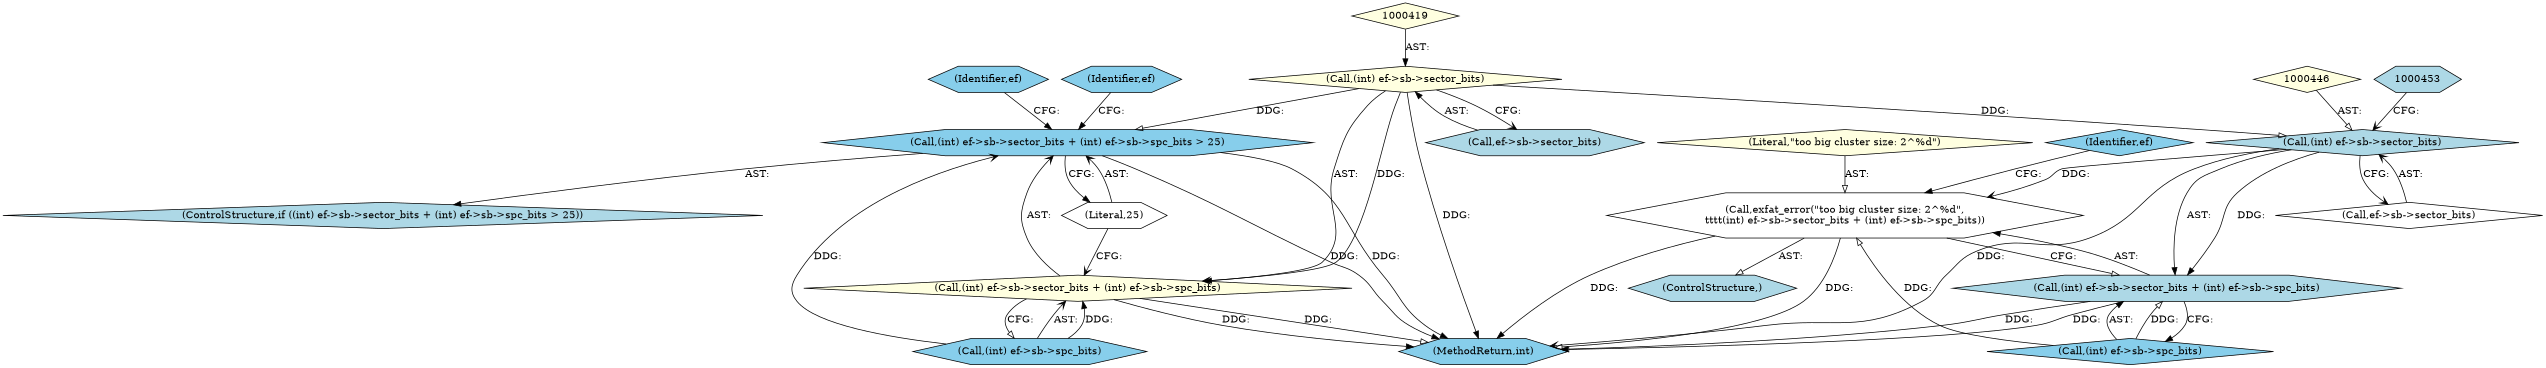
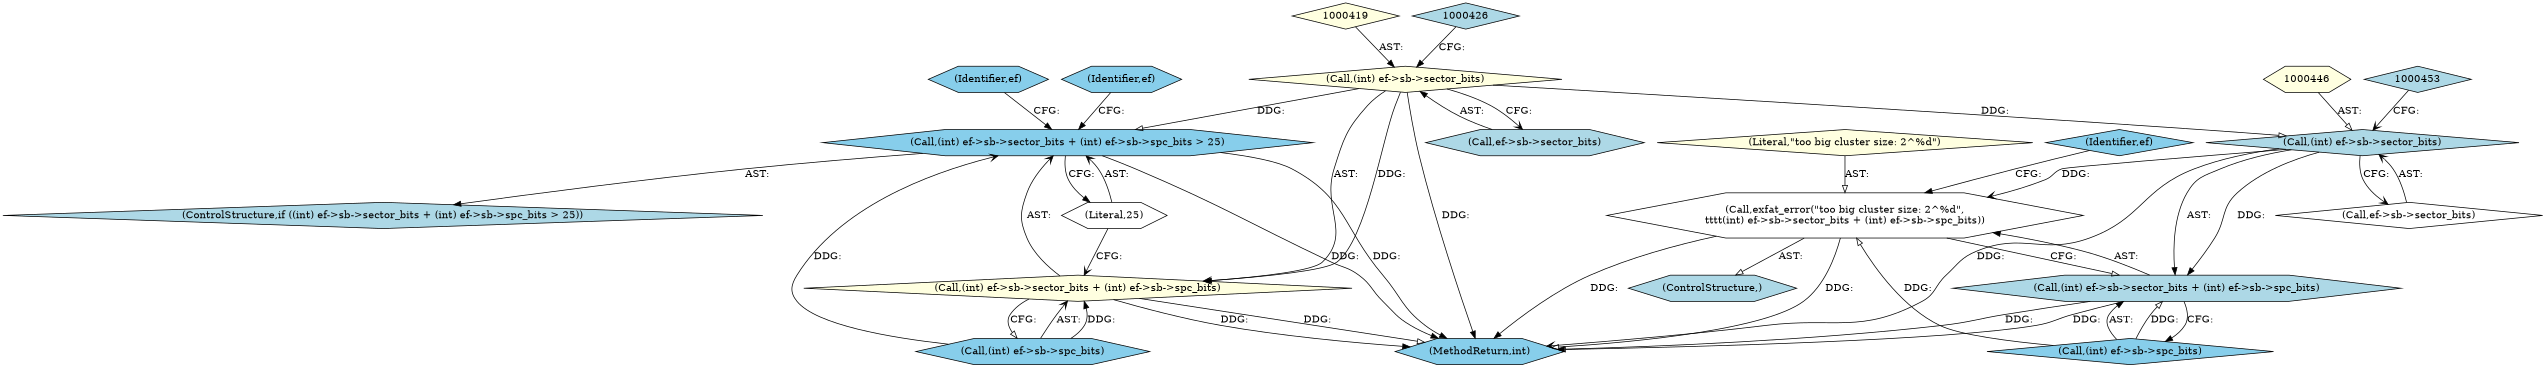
node "1000426": added
node "1000446": shape diamond -> hexagon
node "1000453": shape hexagon -> diamond
